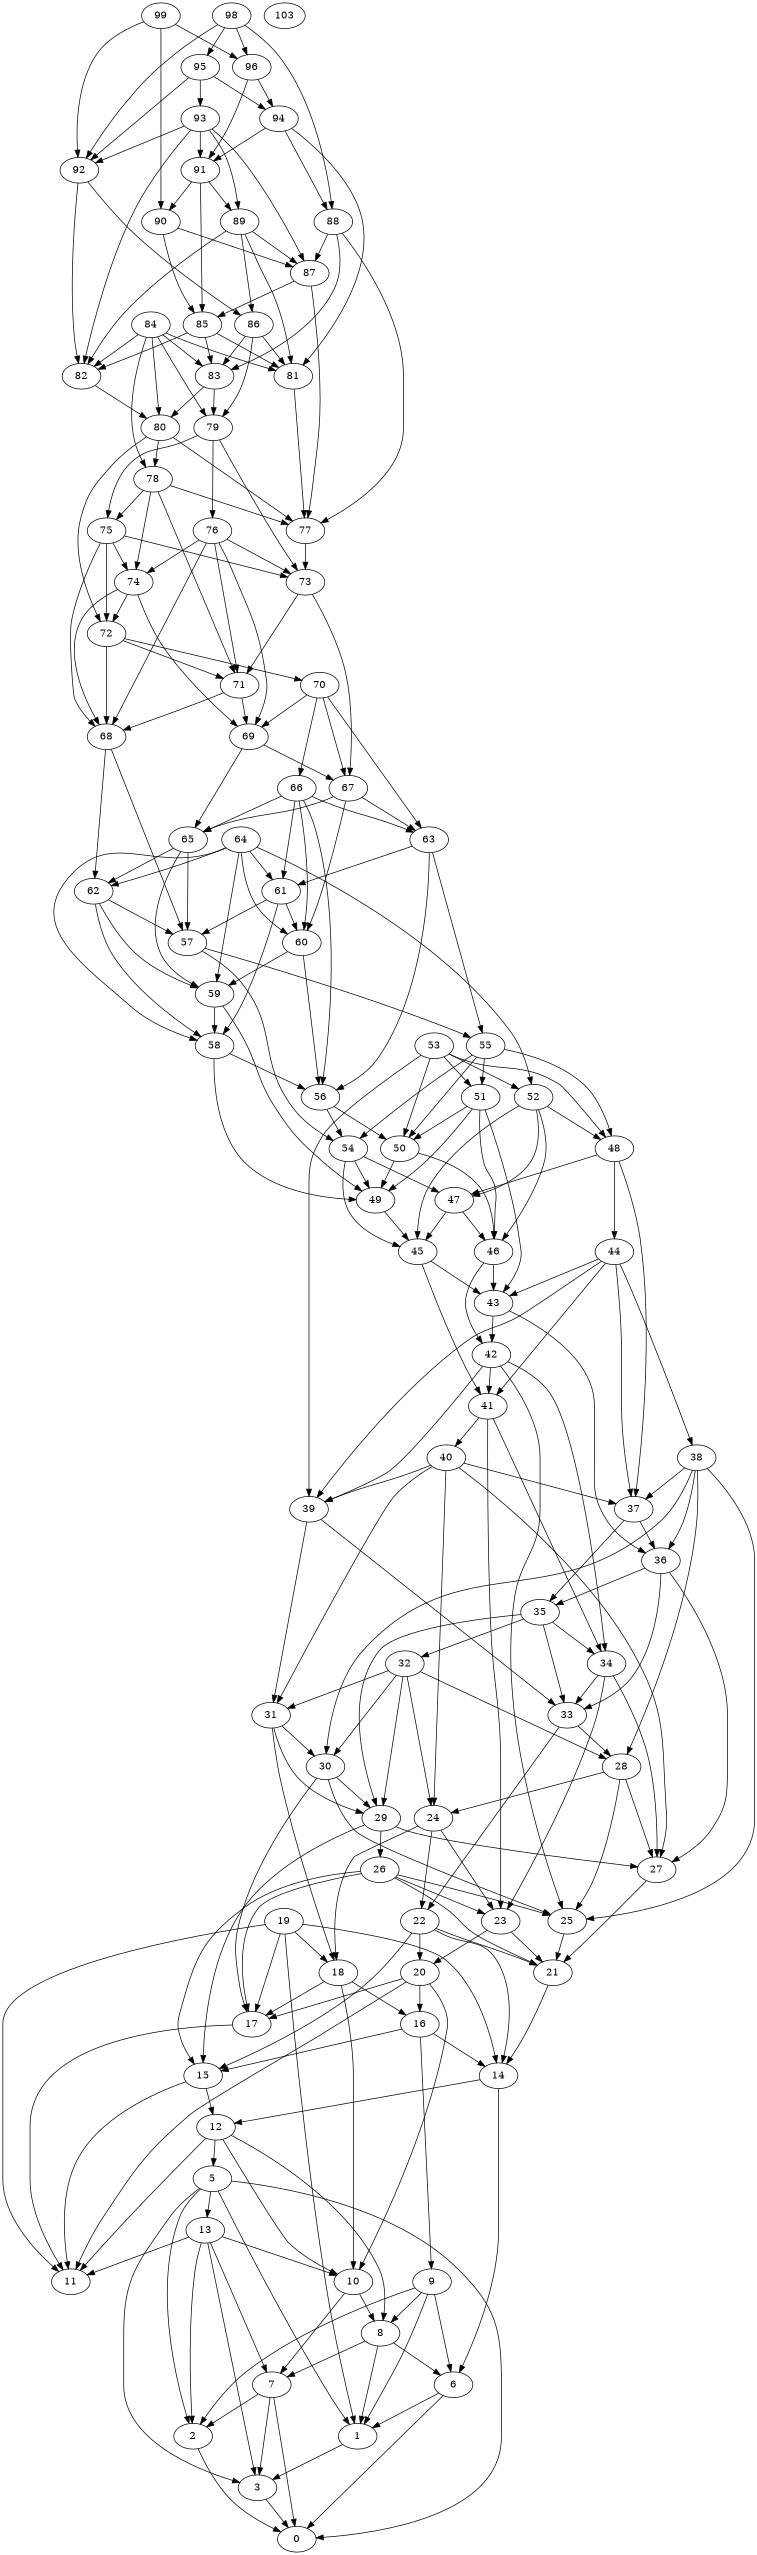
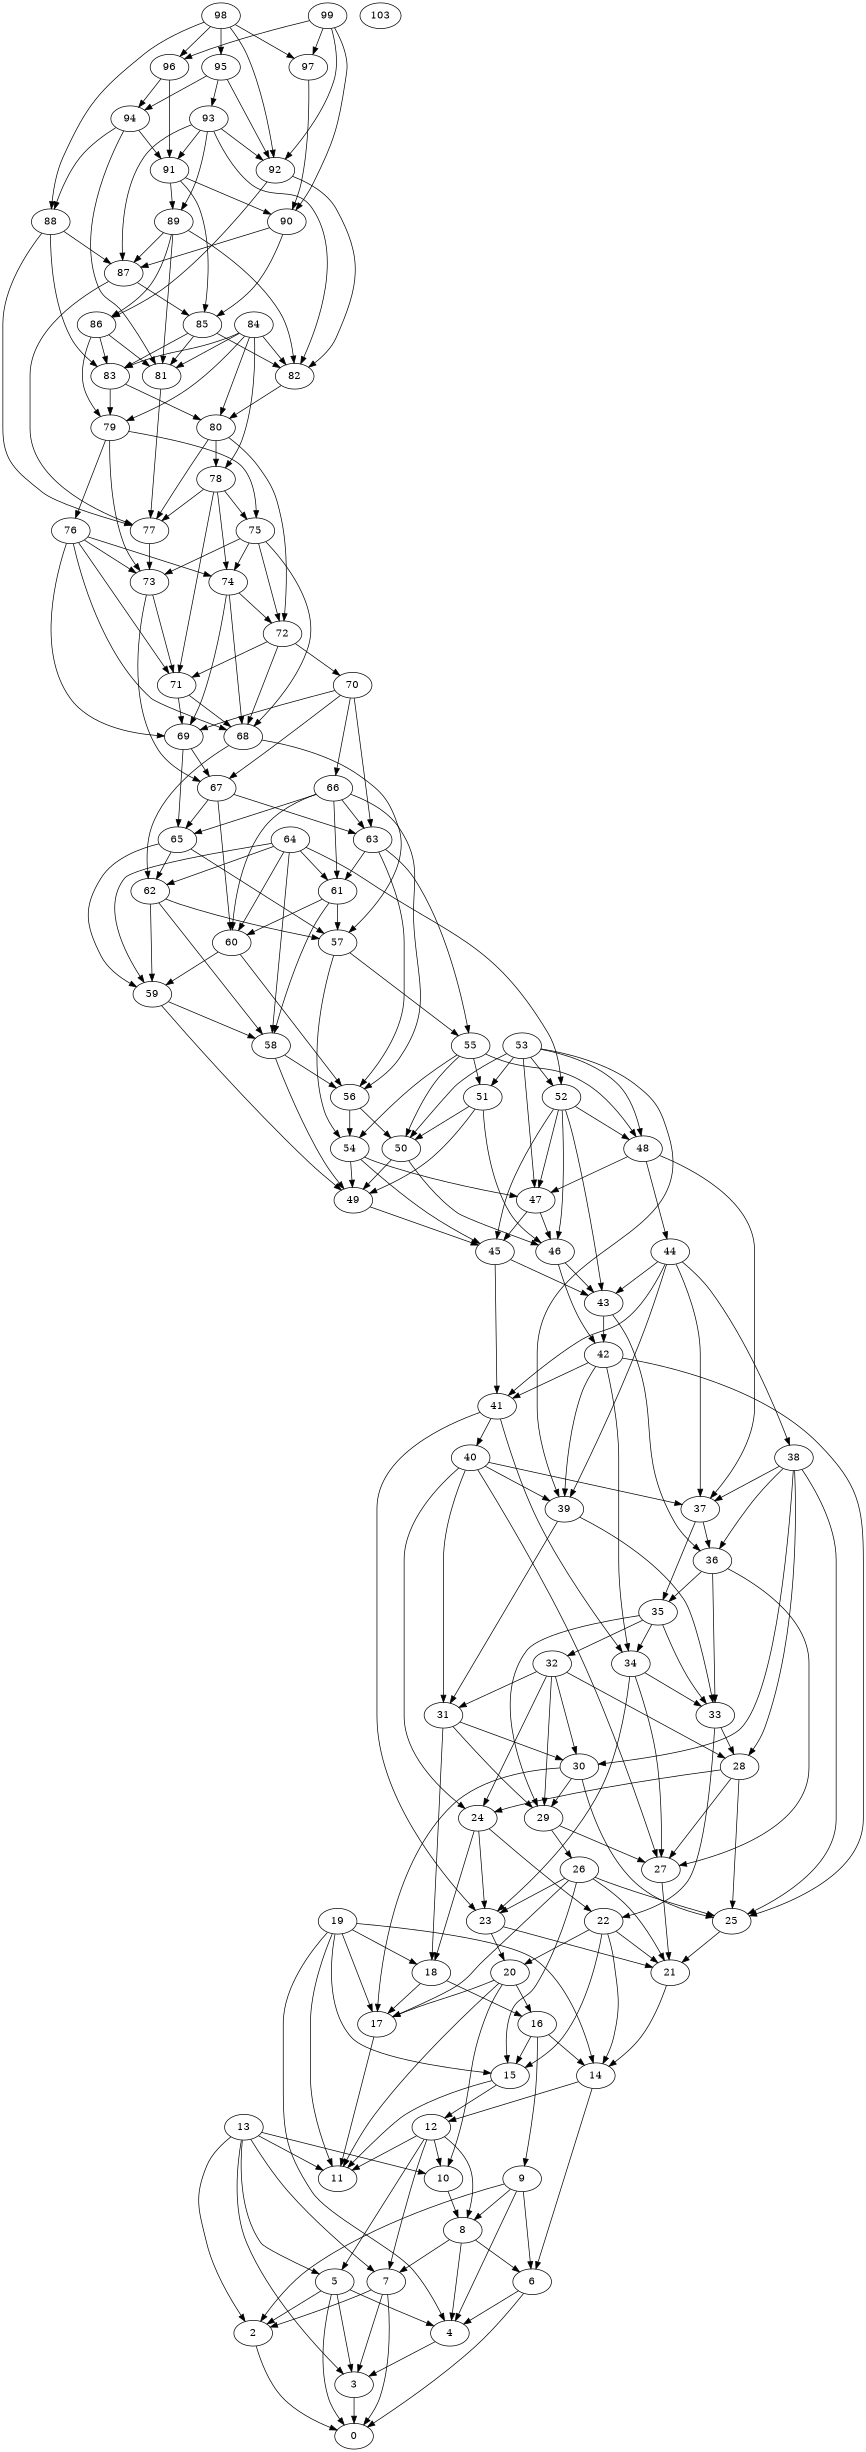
node "97": added
edge "53" -> "47": added
edge "51" -> "43": now "52" -> "43"
edge "29" -> "15": now "19" -> "15"
edge "18" -> "10": removed
edge "5" -> "13": reversed
edge "10" -> "7": now "12" -> "7"
node "1": label "1" -> "4"
